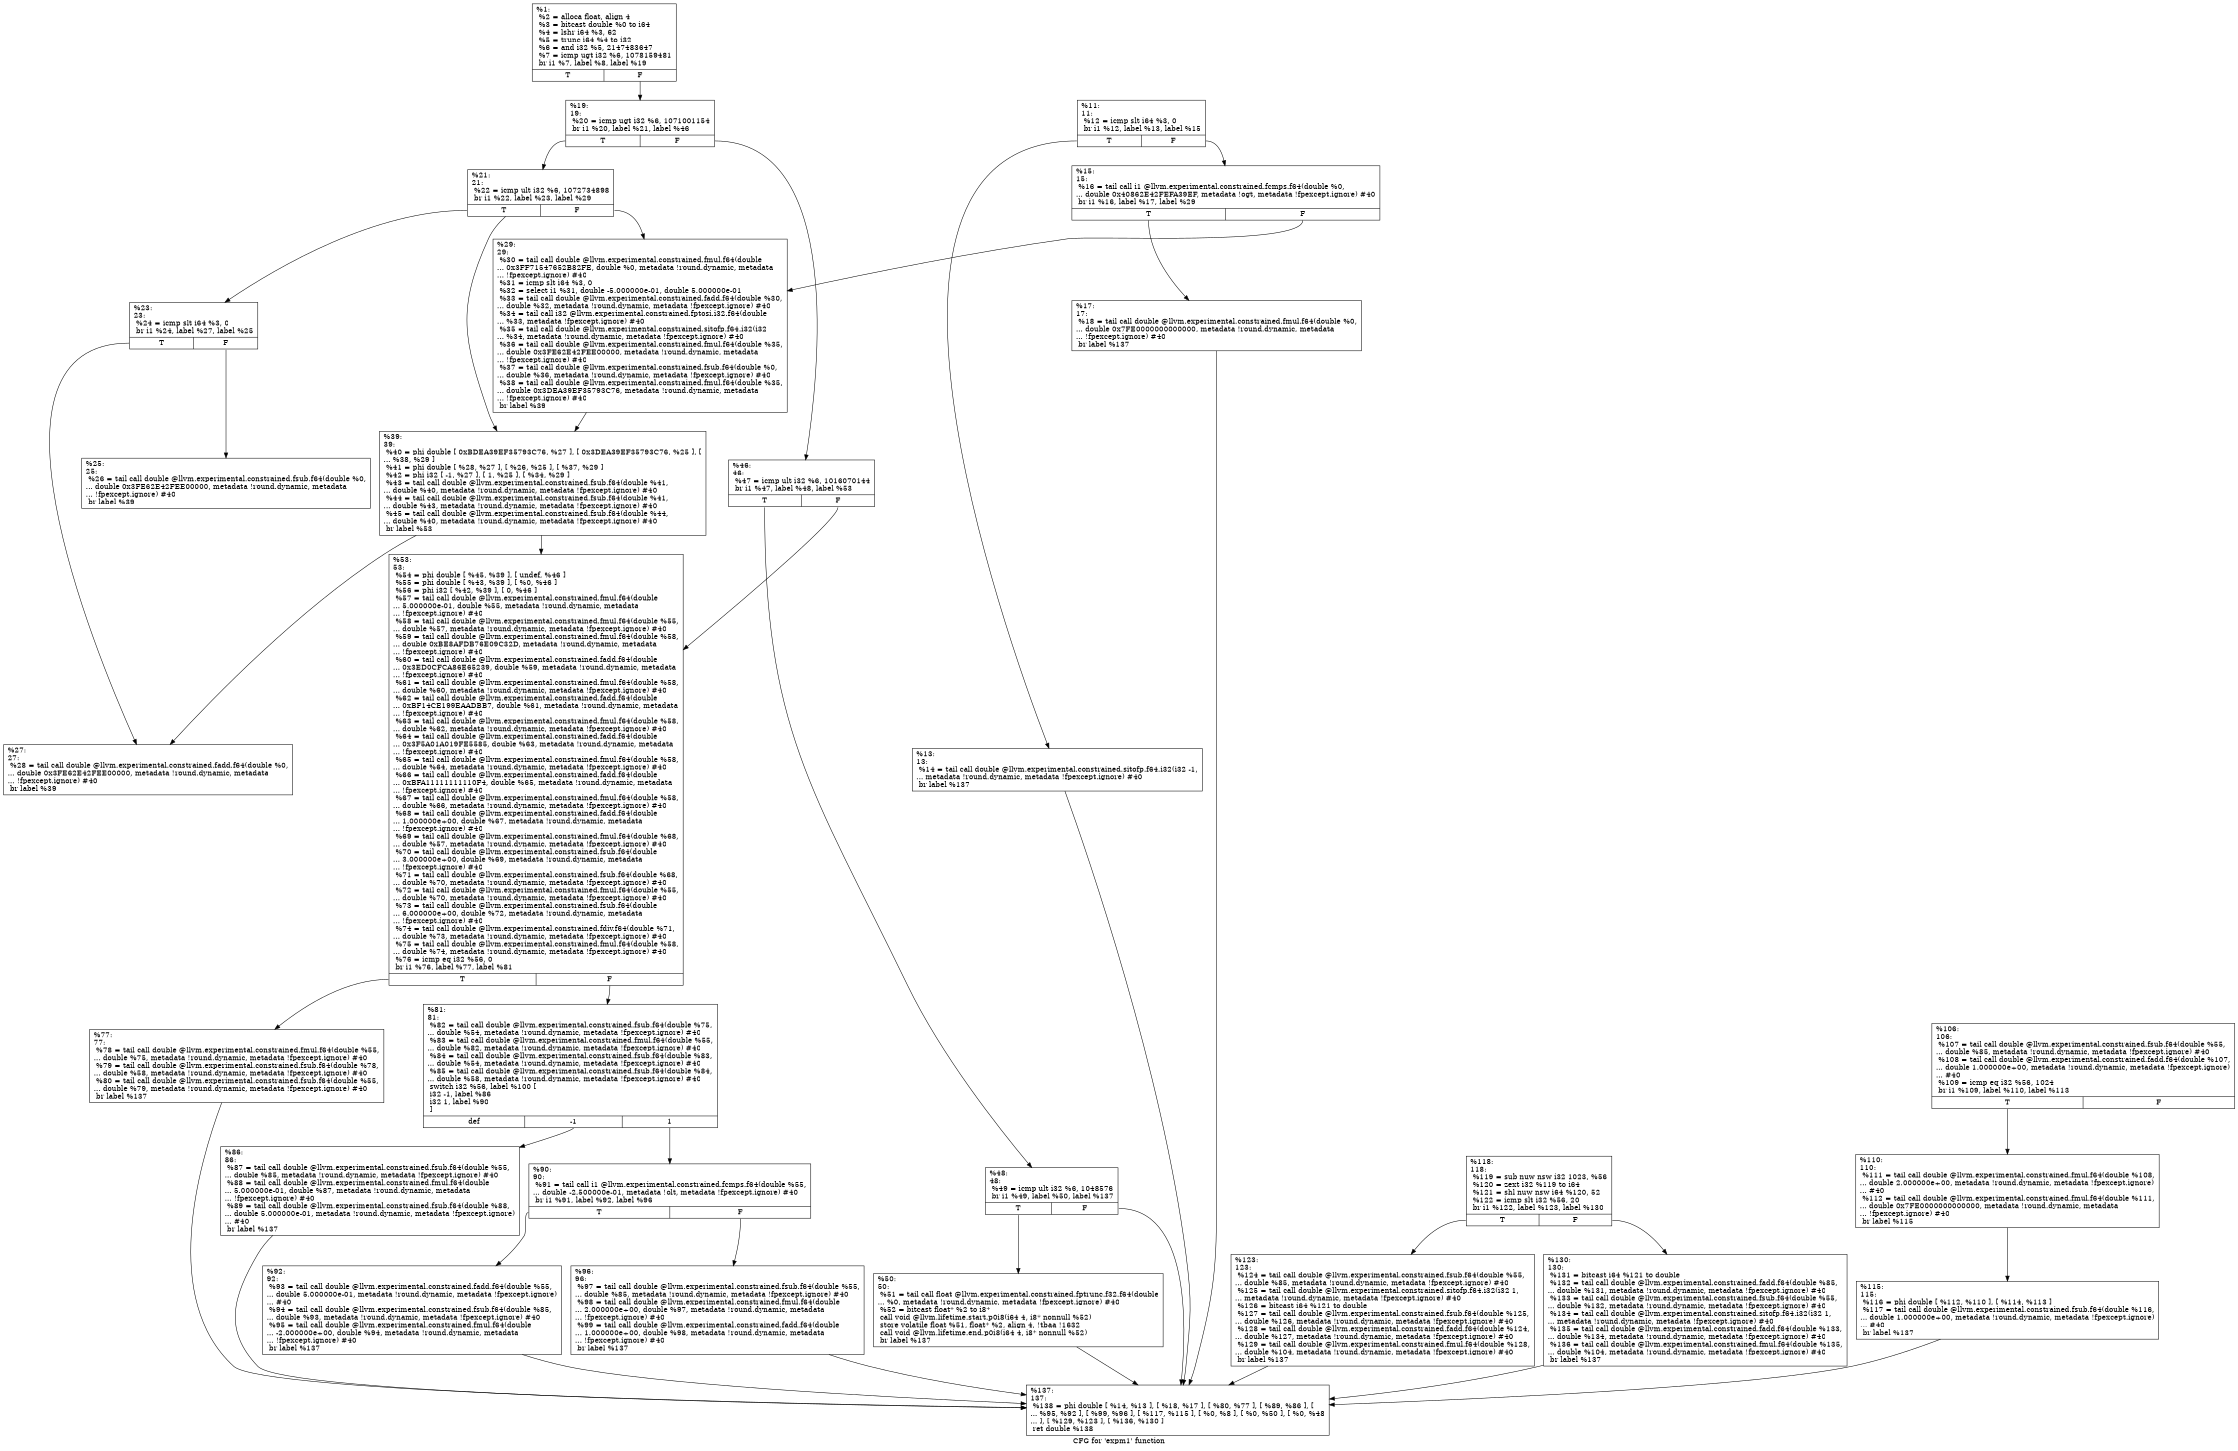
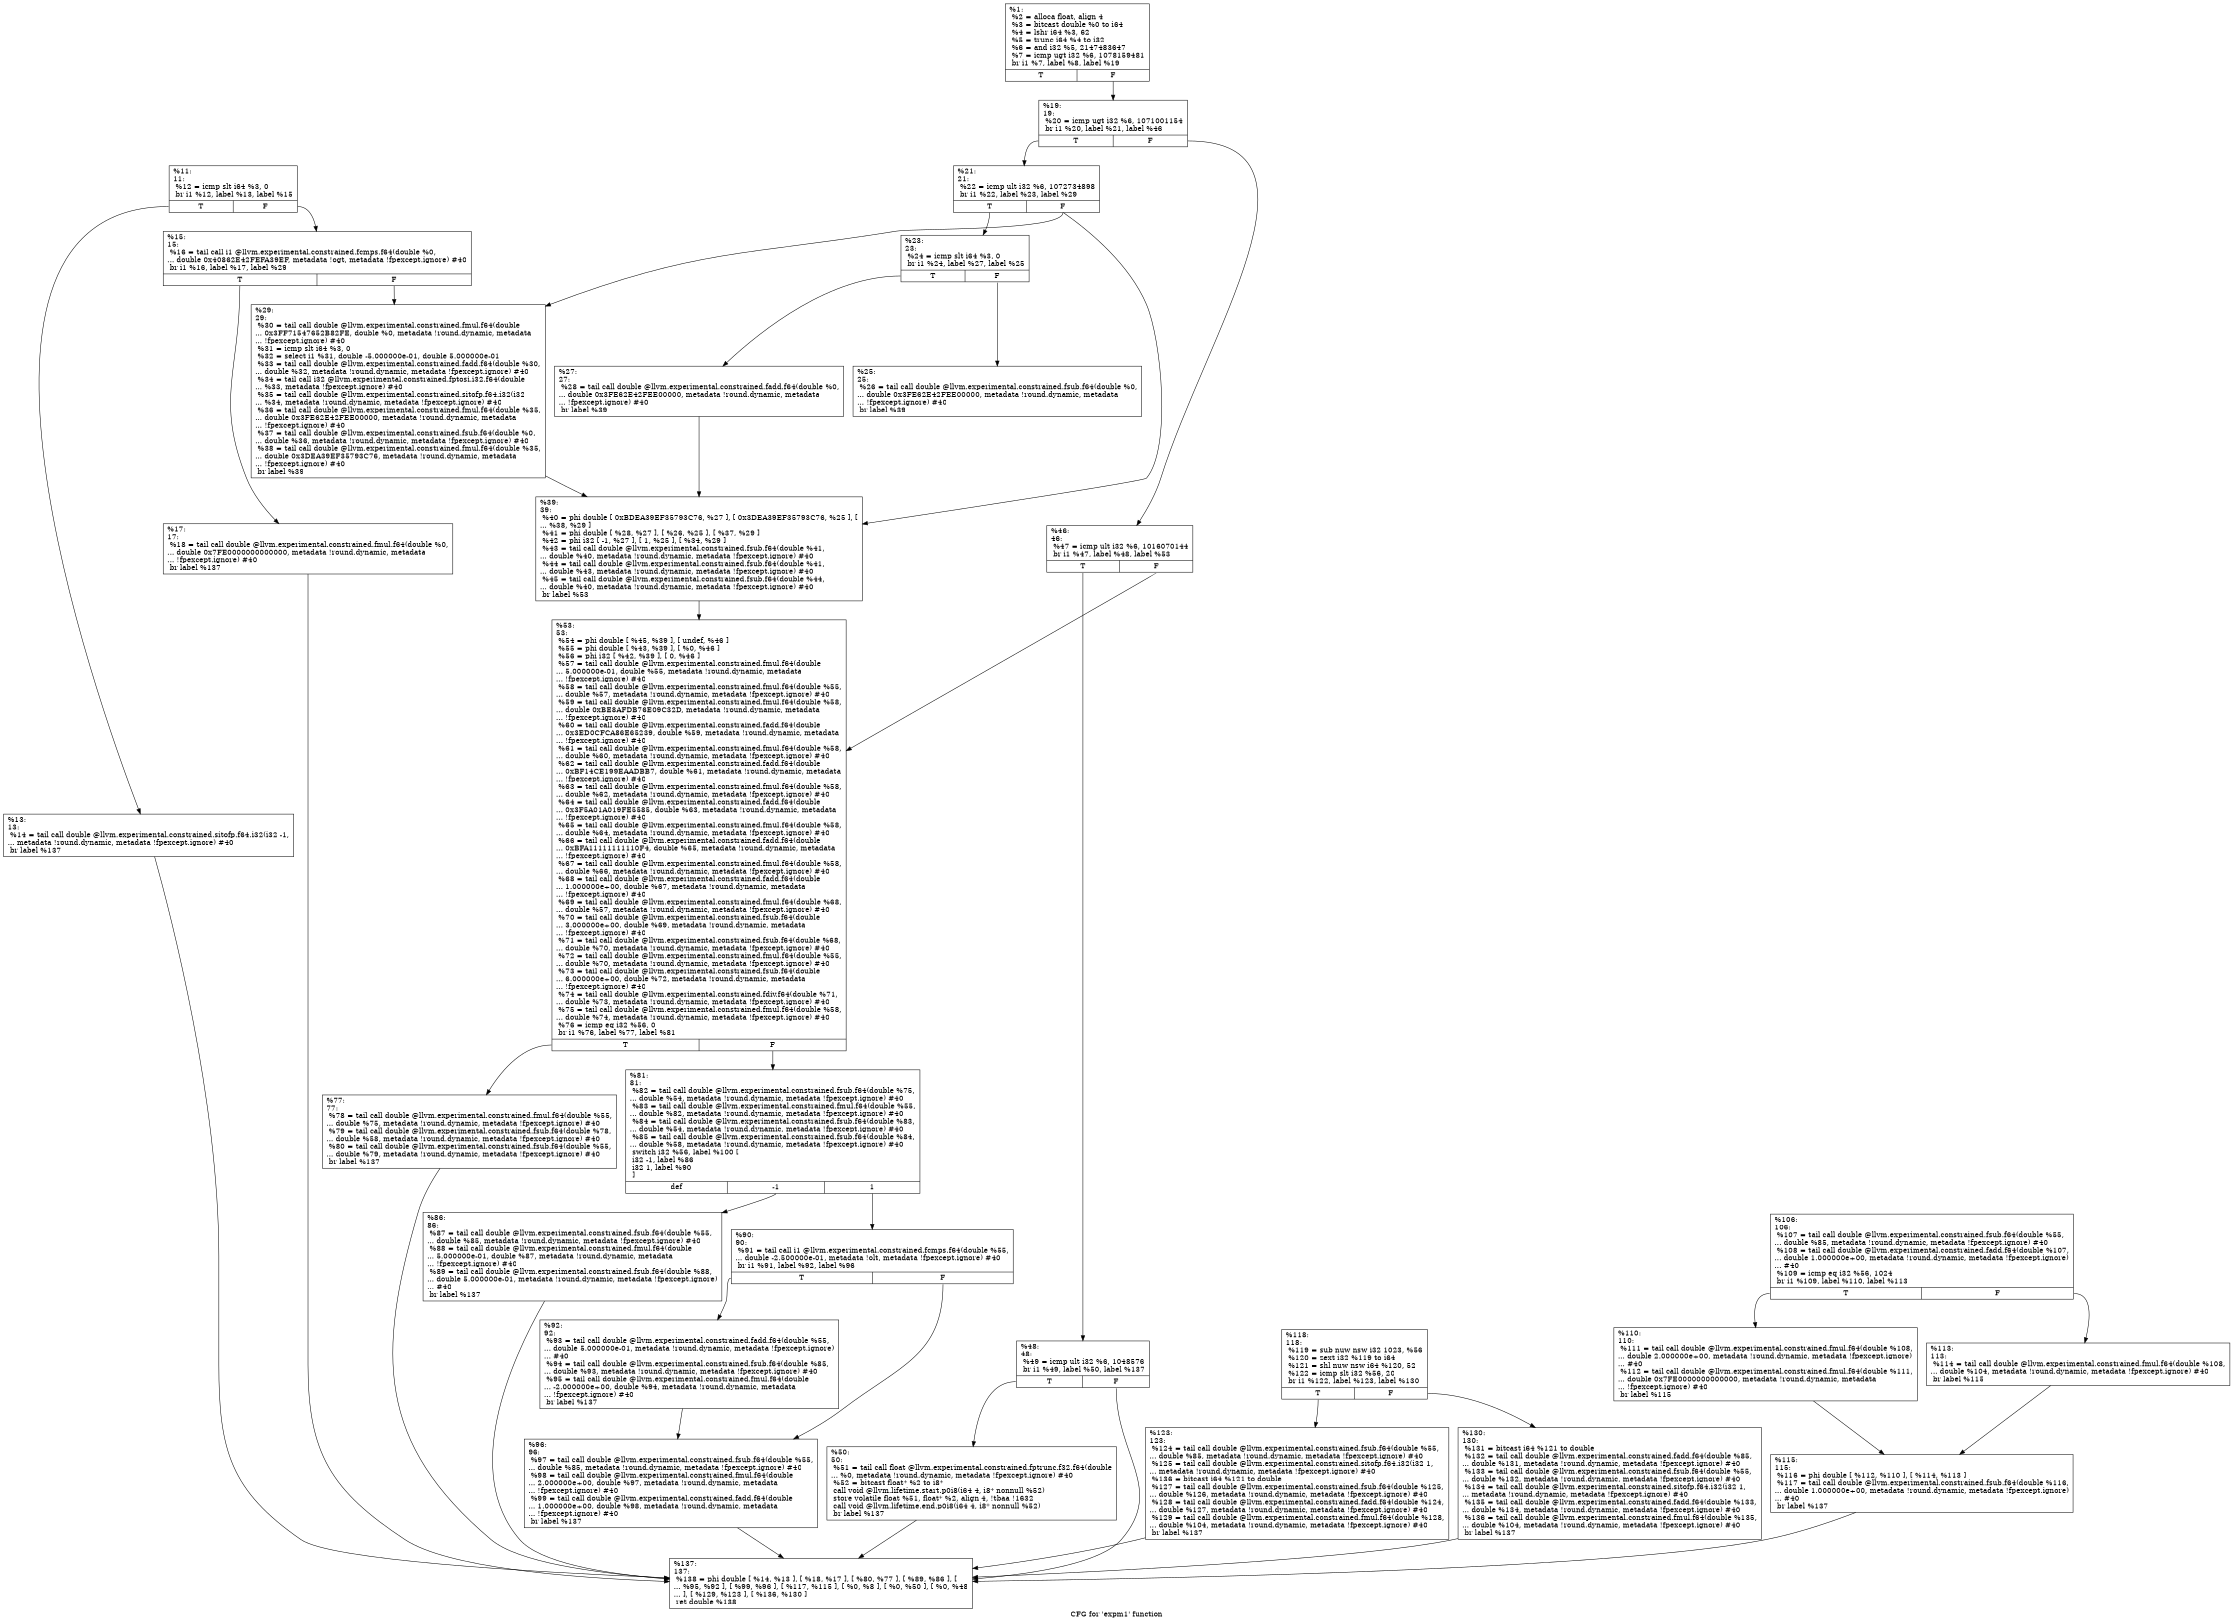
edge "%39:" -> "%27:": reversed
node "%123:": text "%126 = bitcast i64 %121 to double" -> "%136 = bitcast i64 %121 to double"
node "%113:": added
edge "%92:" -> "%137:": now "%92:" -> "%96:"
